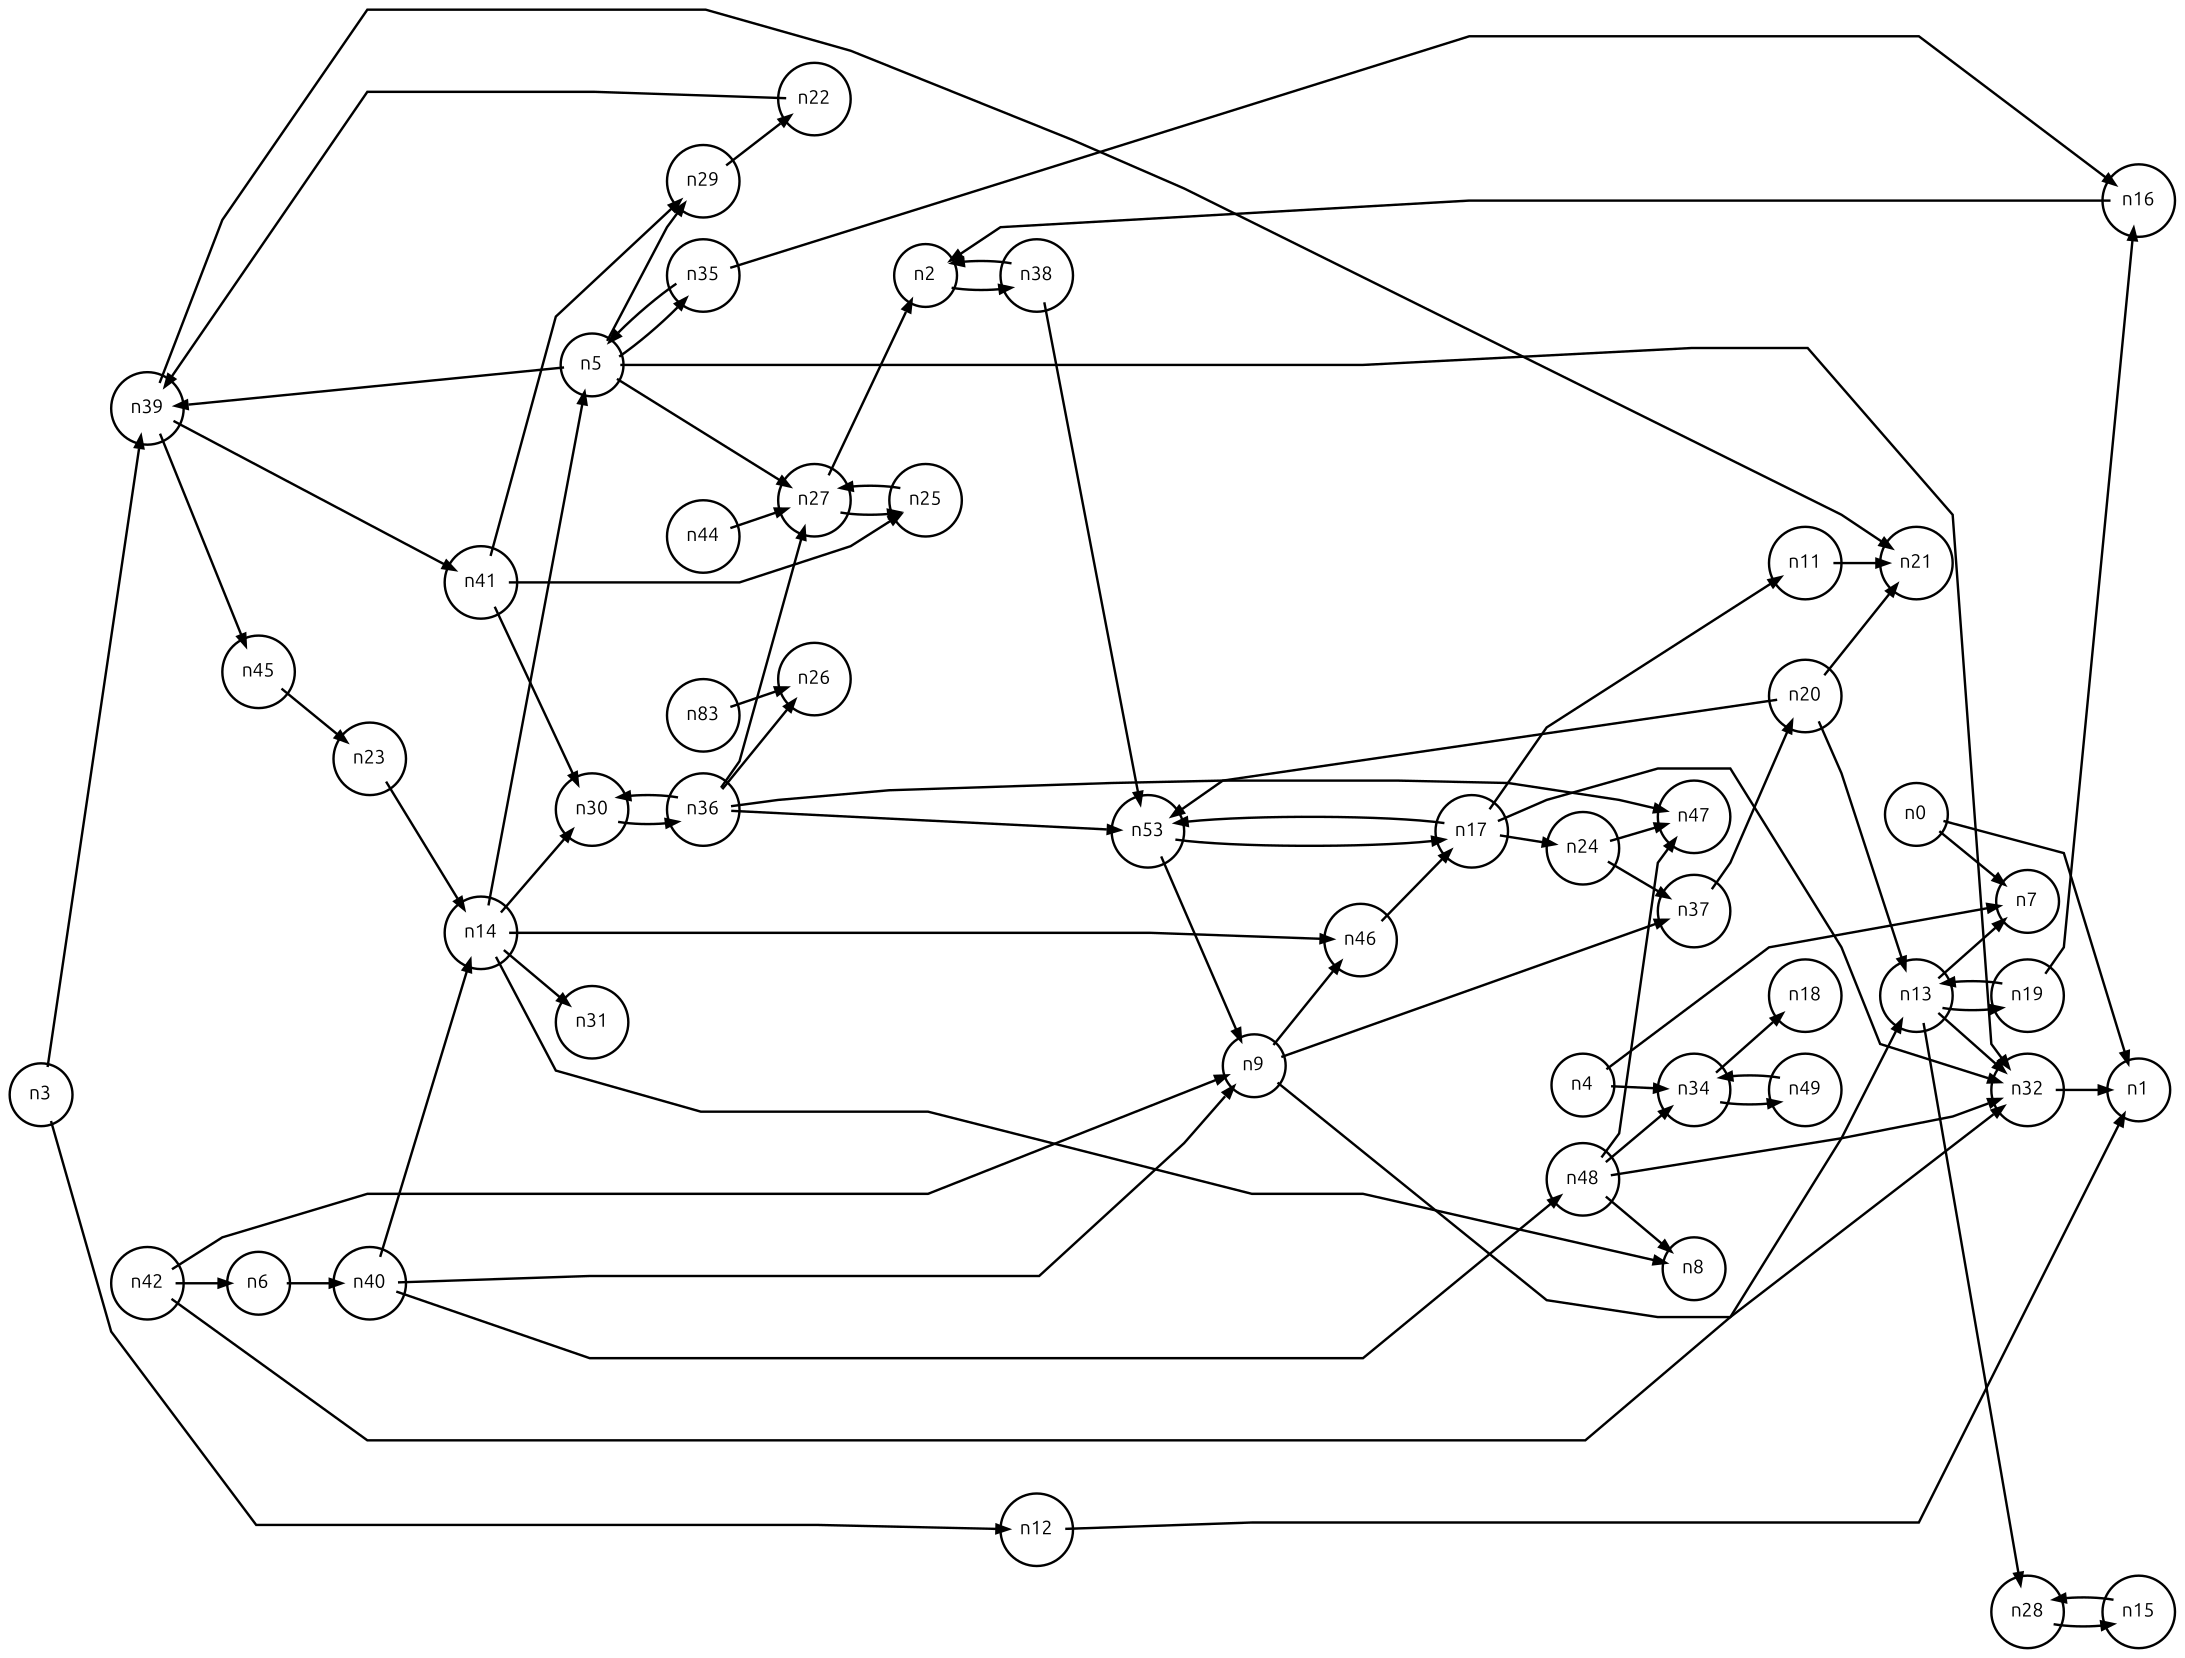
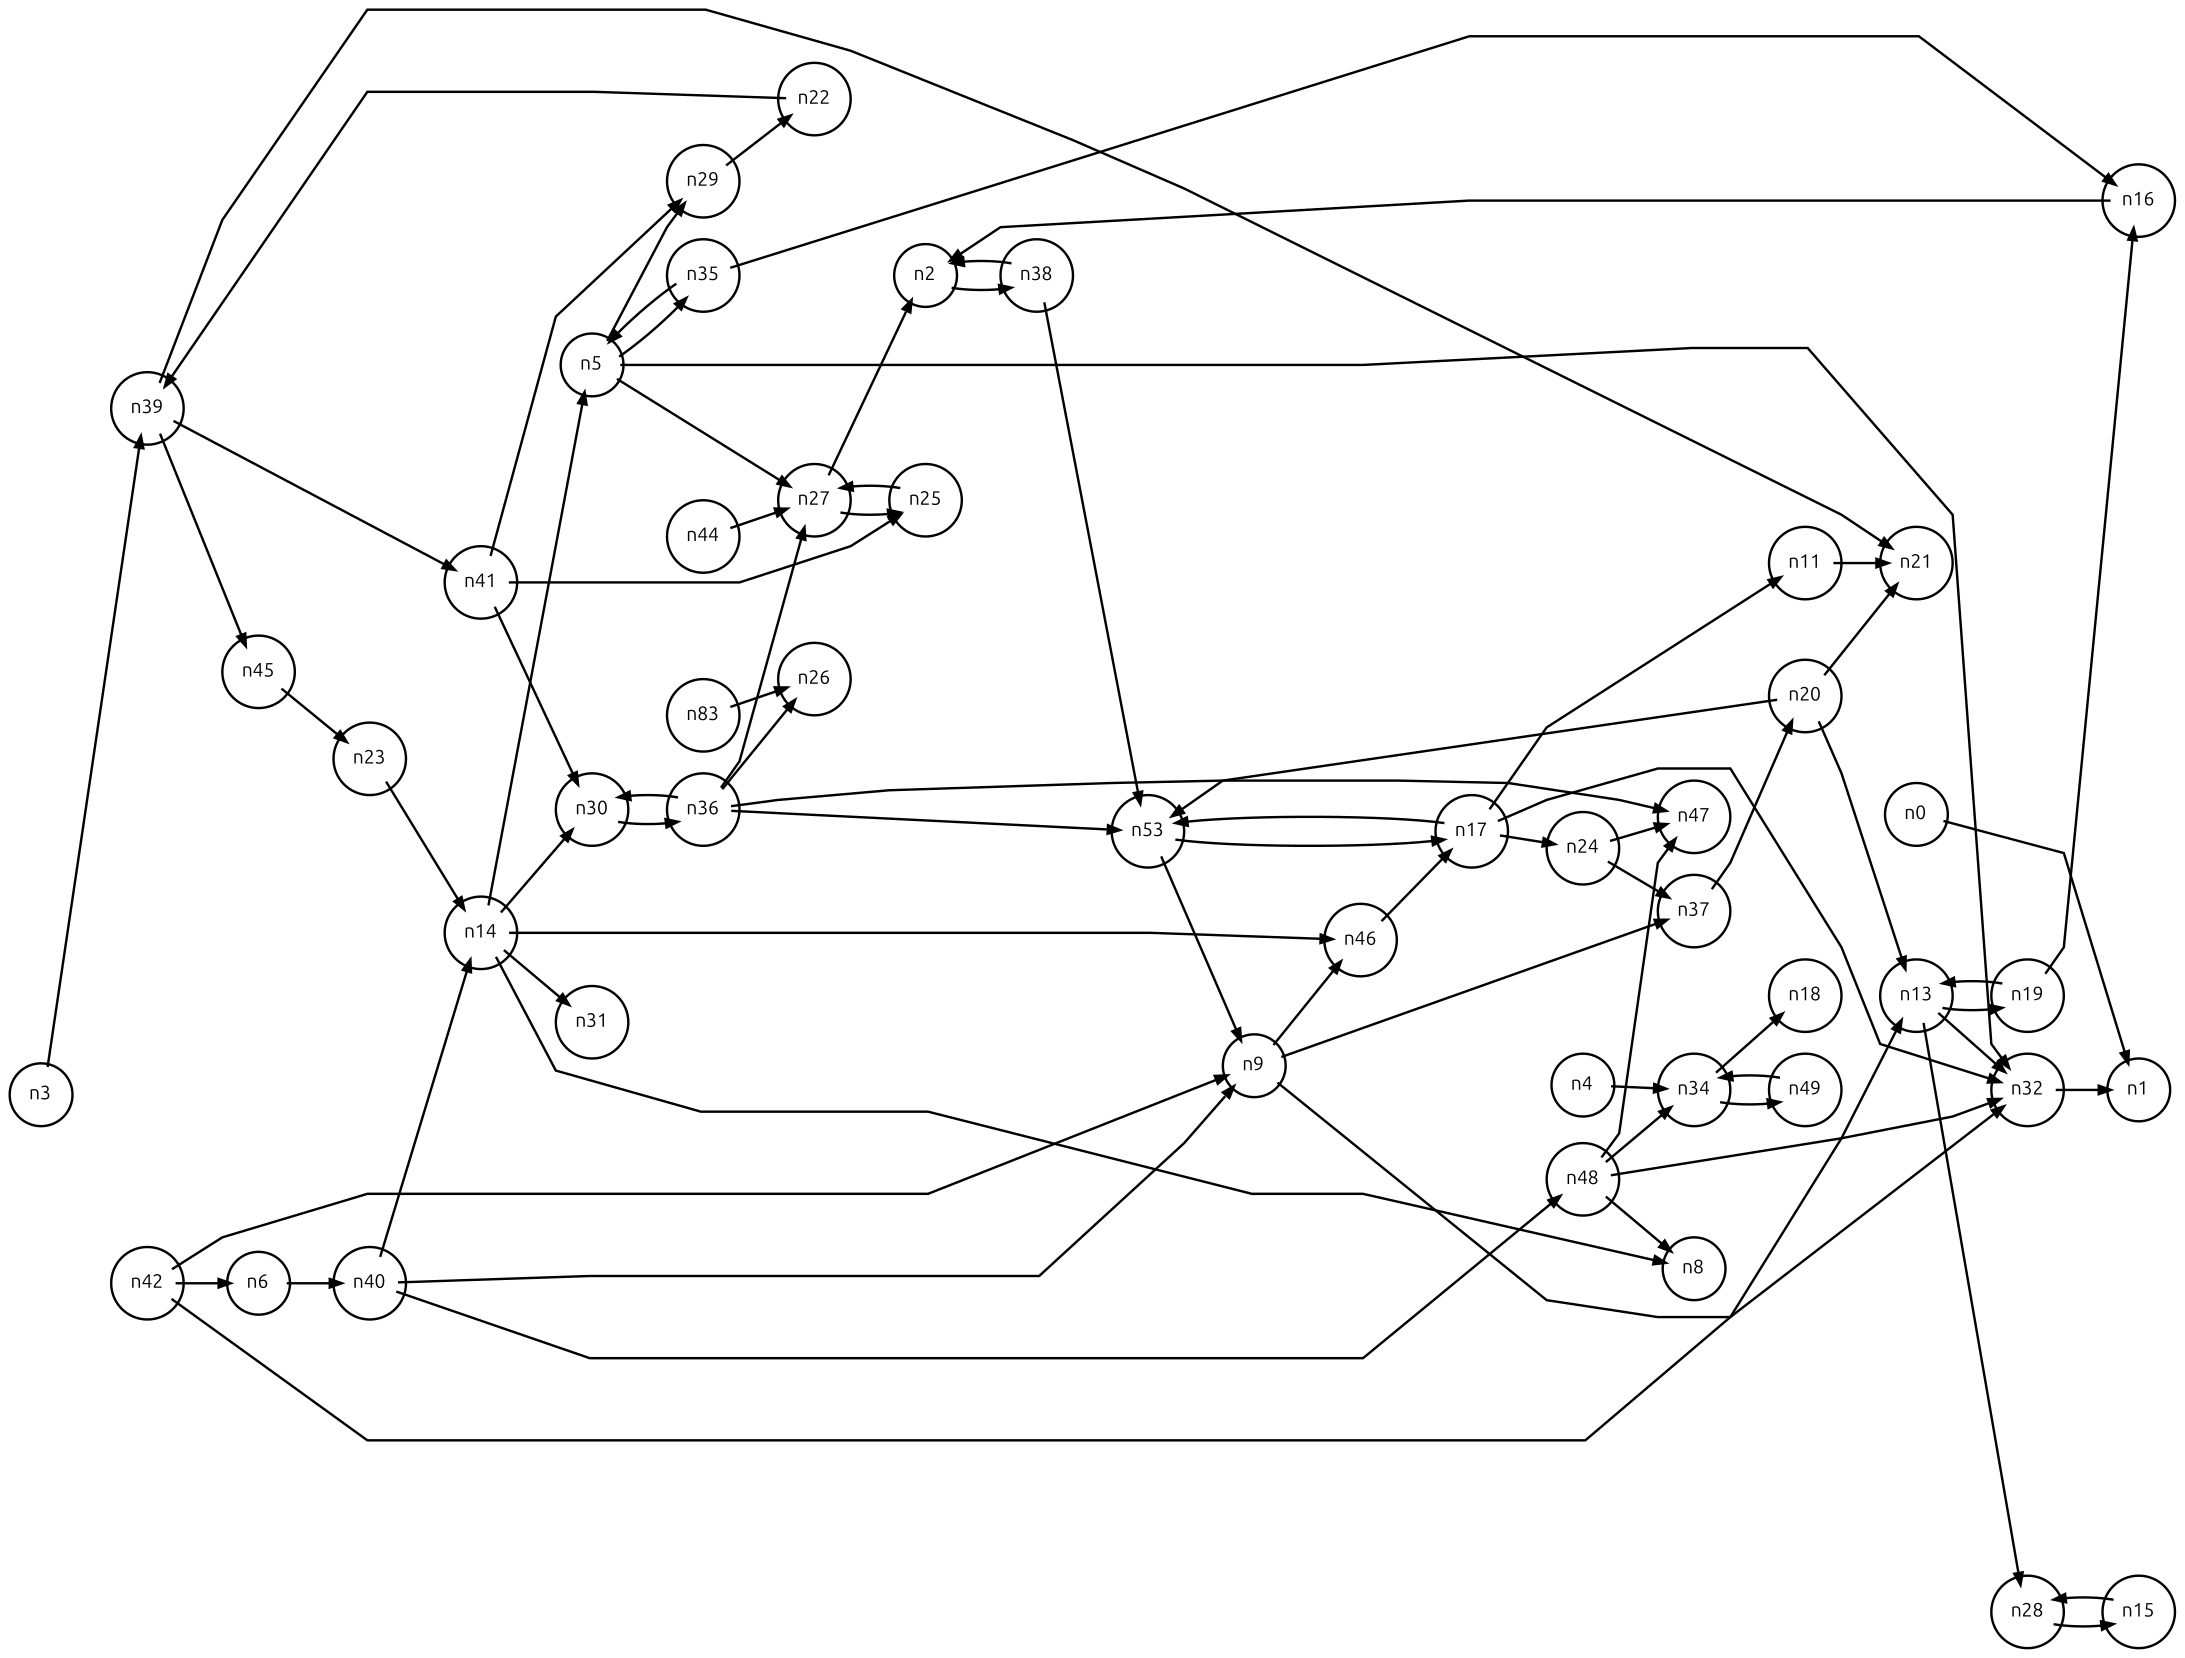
edge "n5" -> "n39": removed
node "n7": removed
node "n12": removed
